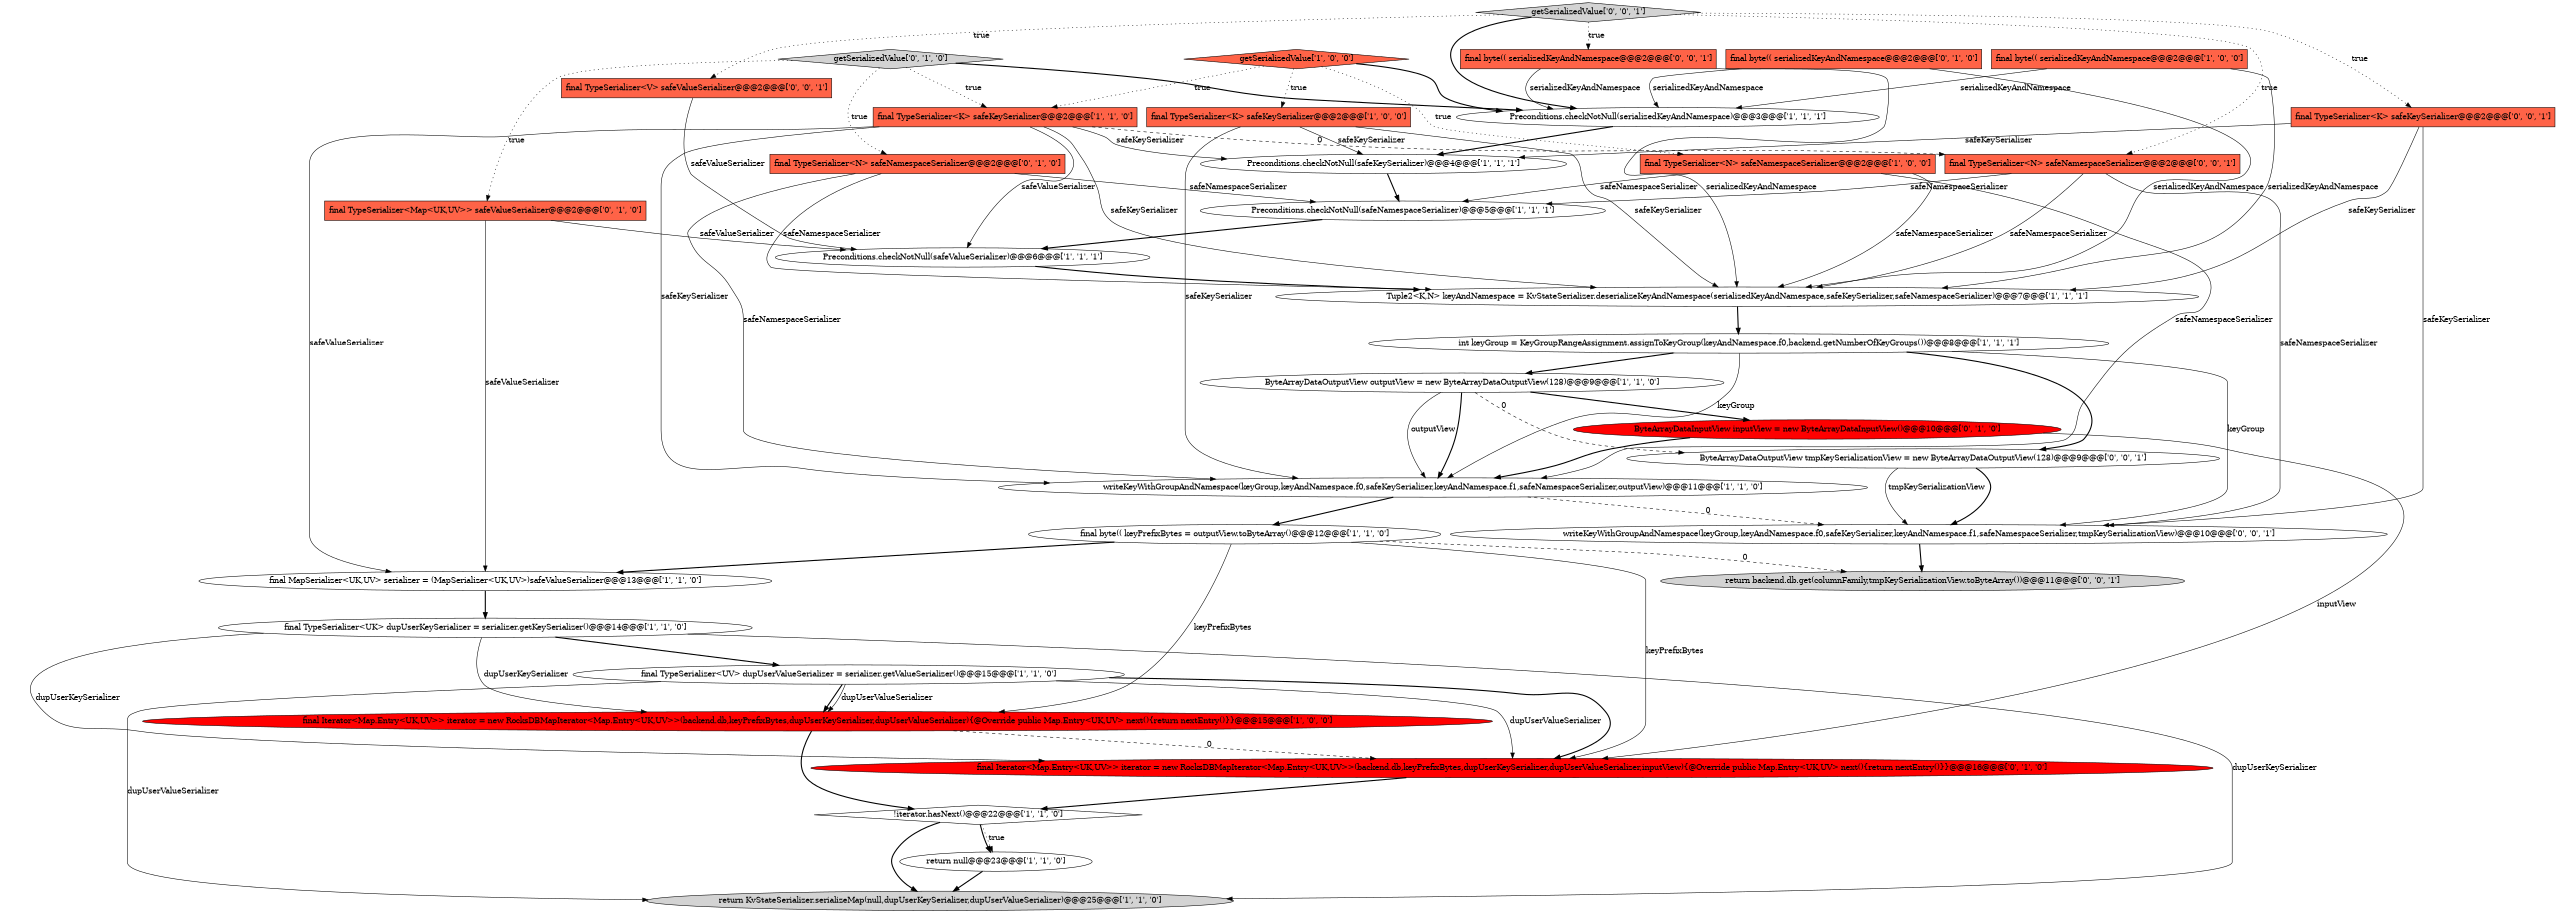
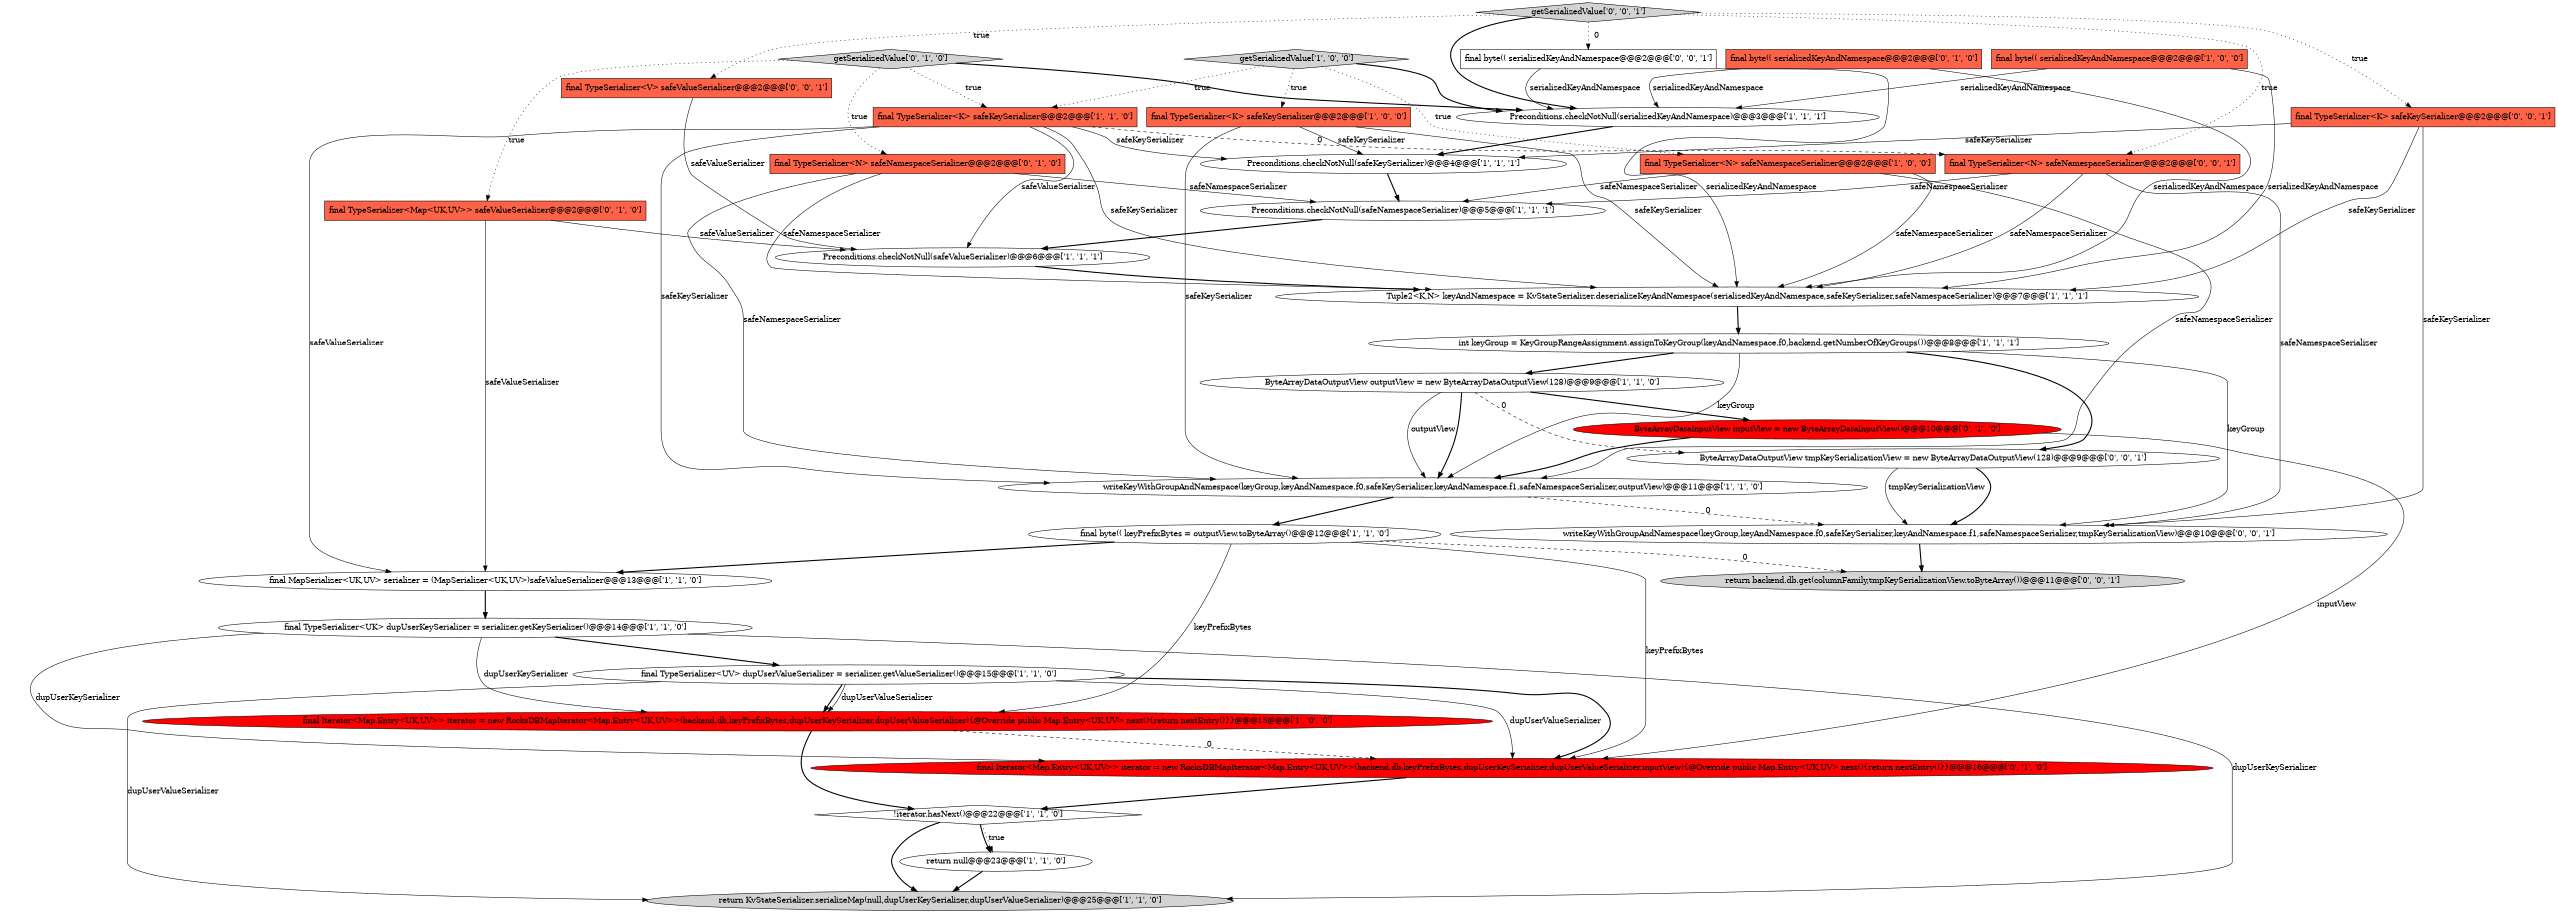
edge "getSerializedValue['0', '0', '1']" -> "final byte(( serializedKeyAndNamespace@@@2@@@['0', '0', '1']": label "true" -> "0"
node "getSerializedValue['1', '0', '0']": fillcolor tomato -> lightgray
node "final byte(( serializedKeyAndNamespace@@@2@@@['0', '0', '1']": fillcolor tomato -> white
